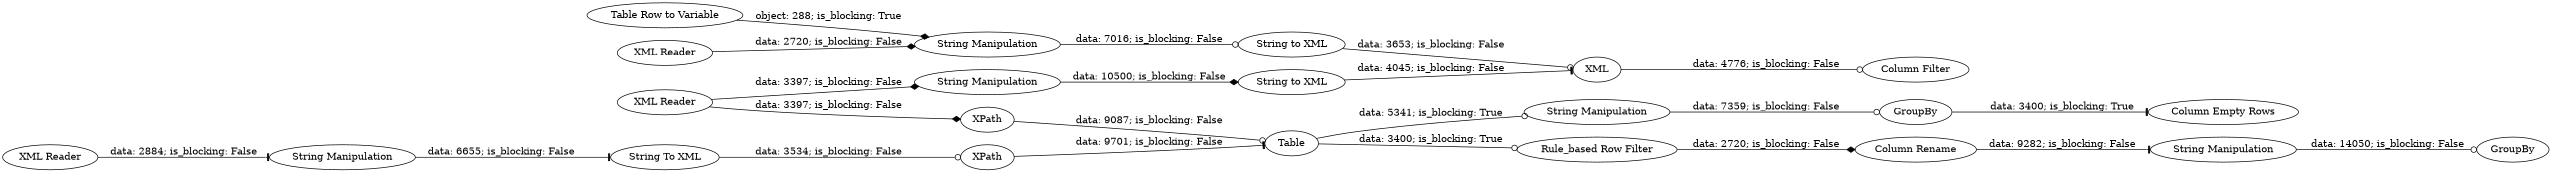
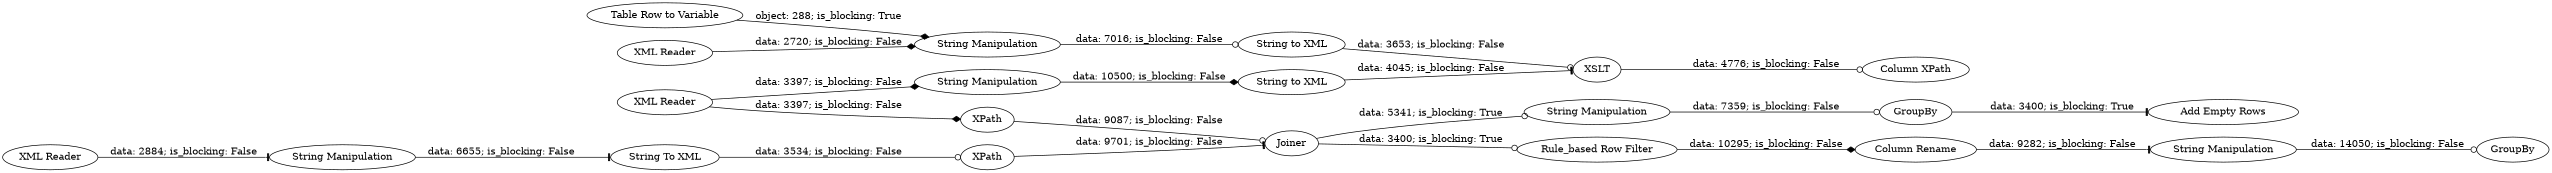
node "XML": label "XML" -> "XSLT"
node "Column Filter": label "Column Filter" -> "Column XPath"
node "Column Empty Rows": label "Column Empty Rows" -> "Add Empty Rows"
node "Table": label "Table" -> "Joiner"
edge "Rule_based Row Filter" -> "Column Rename": label "data: 2720; is_blocking: False" -> "data: 10295; is_blocking: False"
